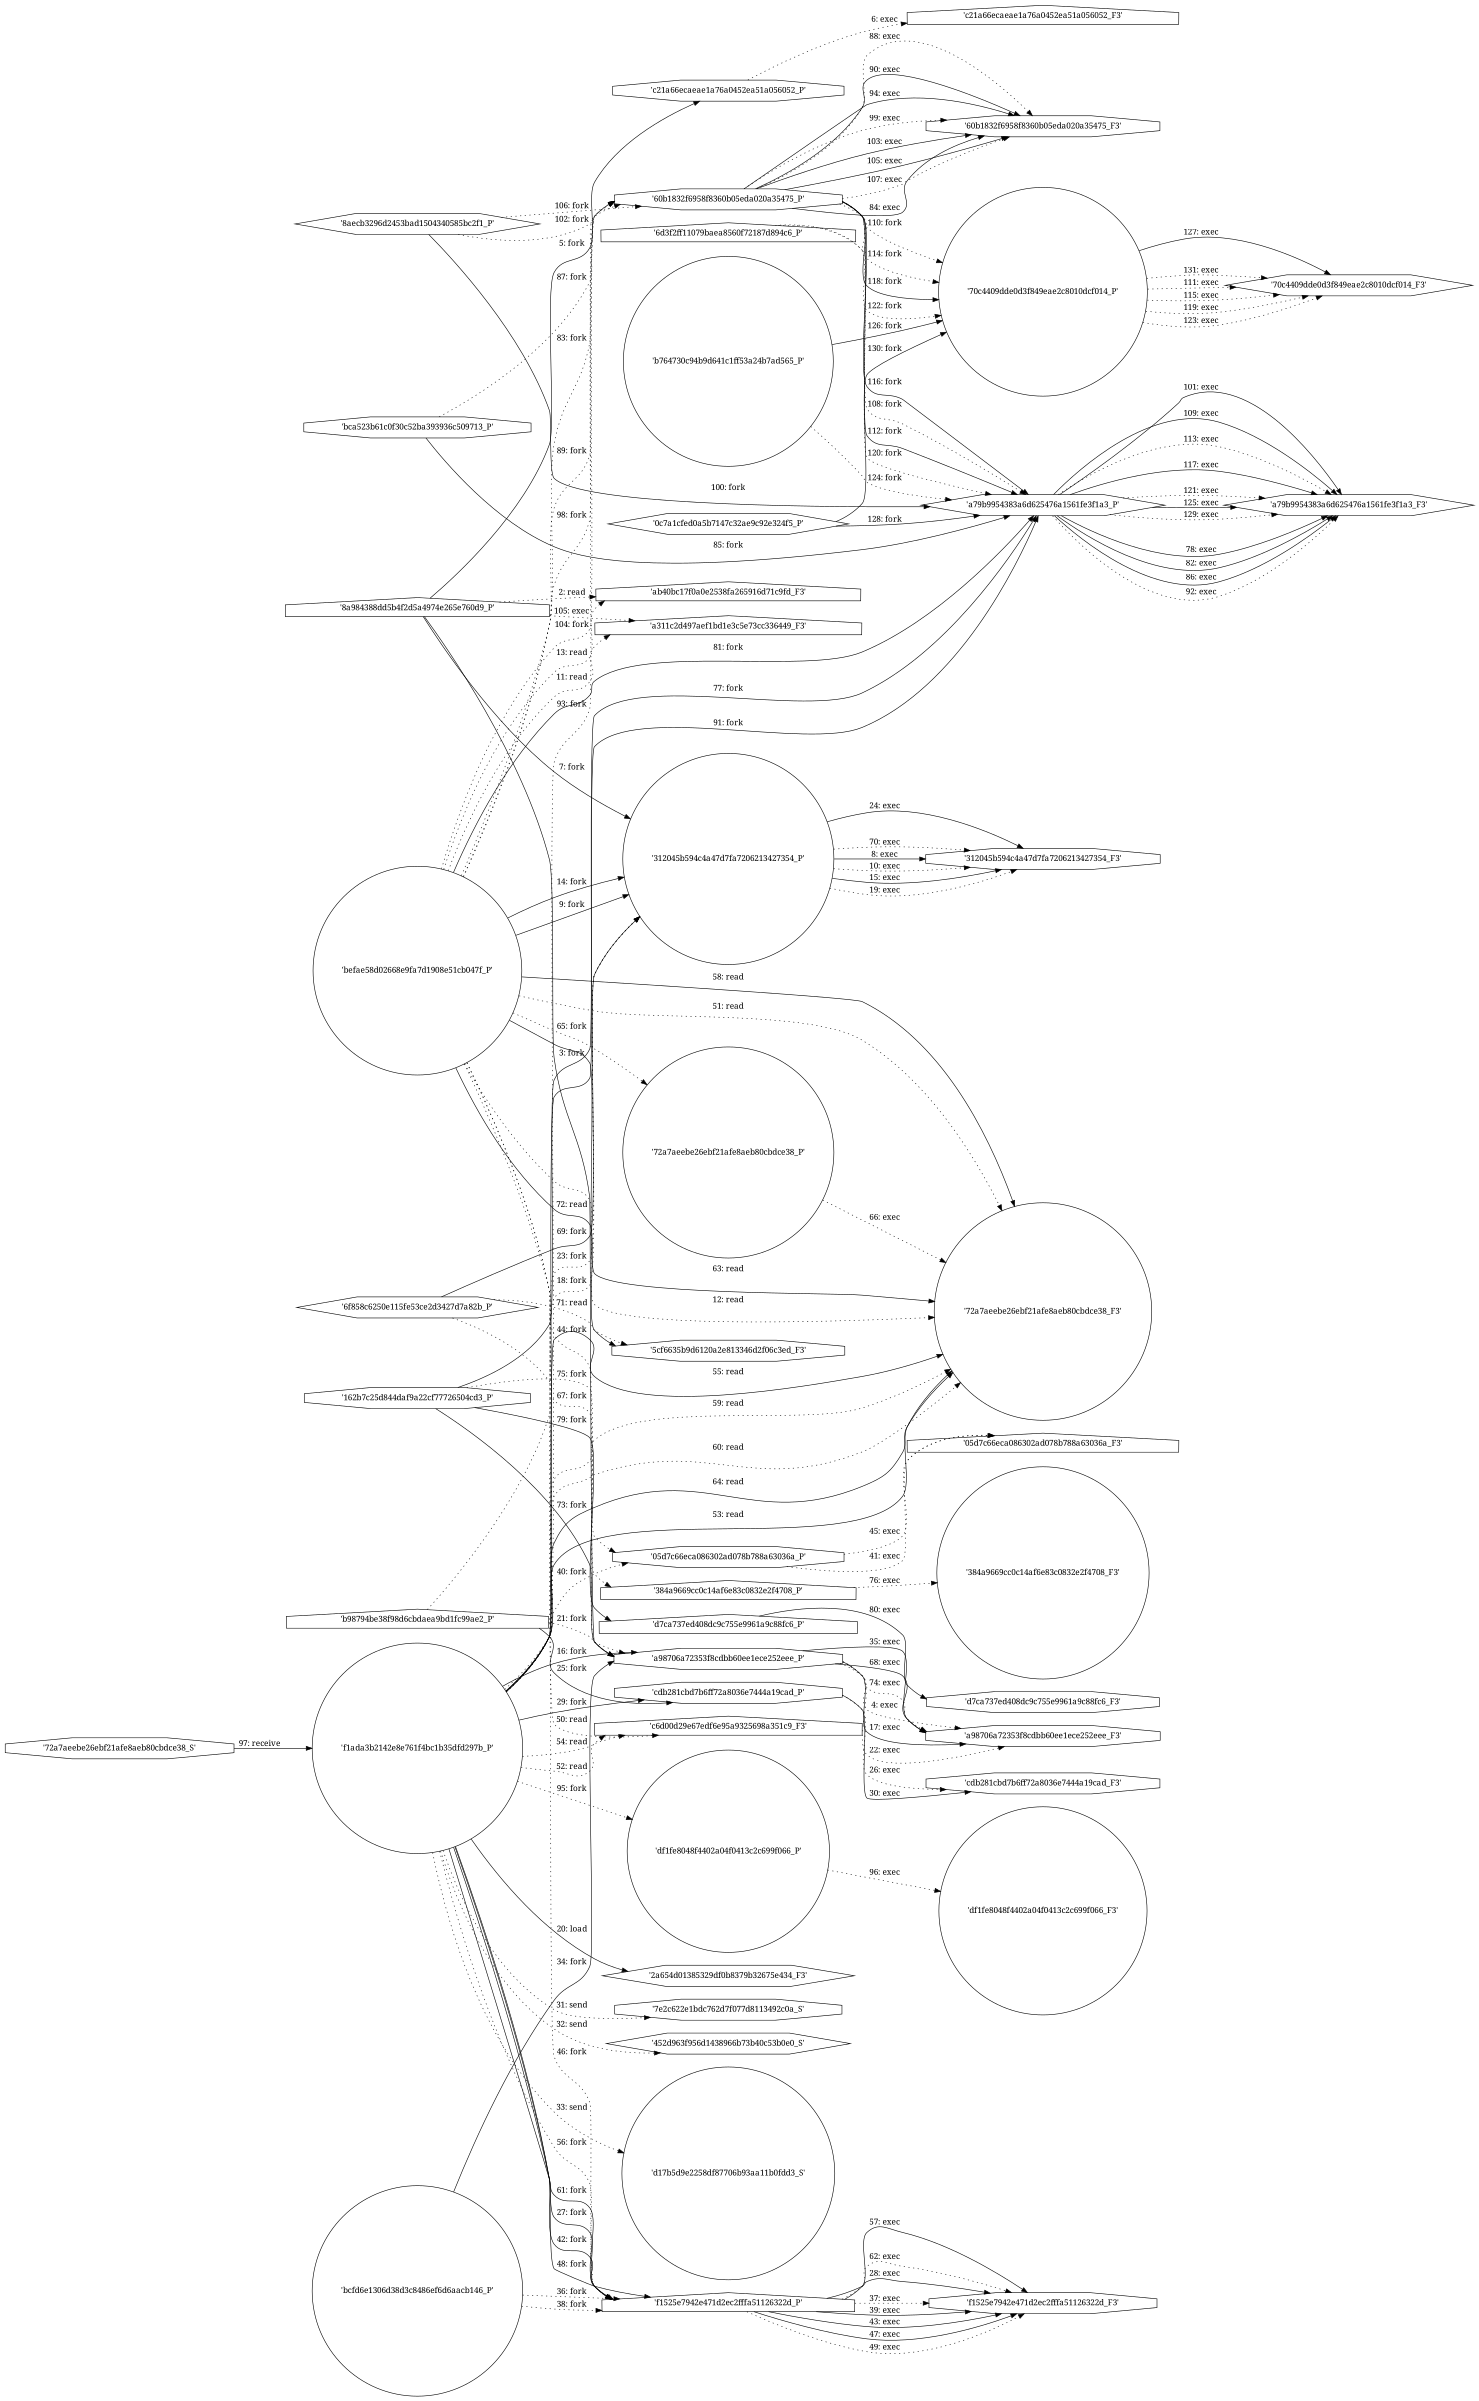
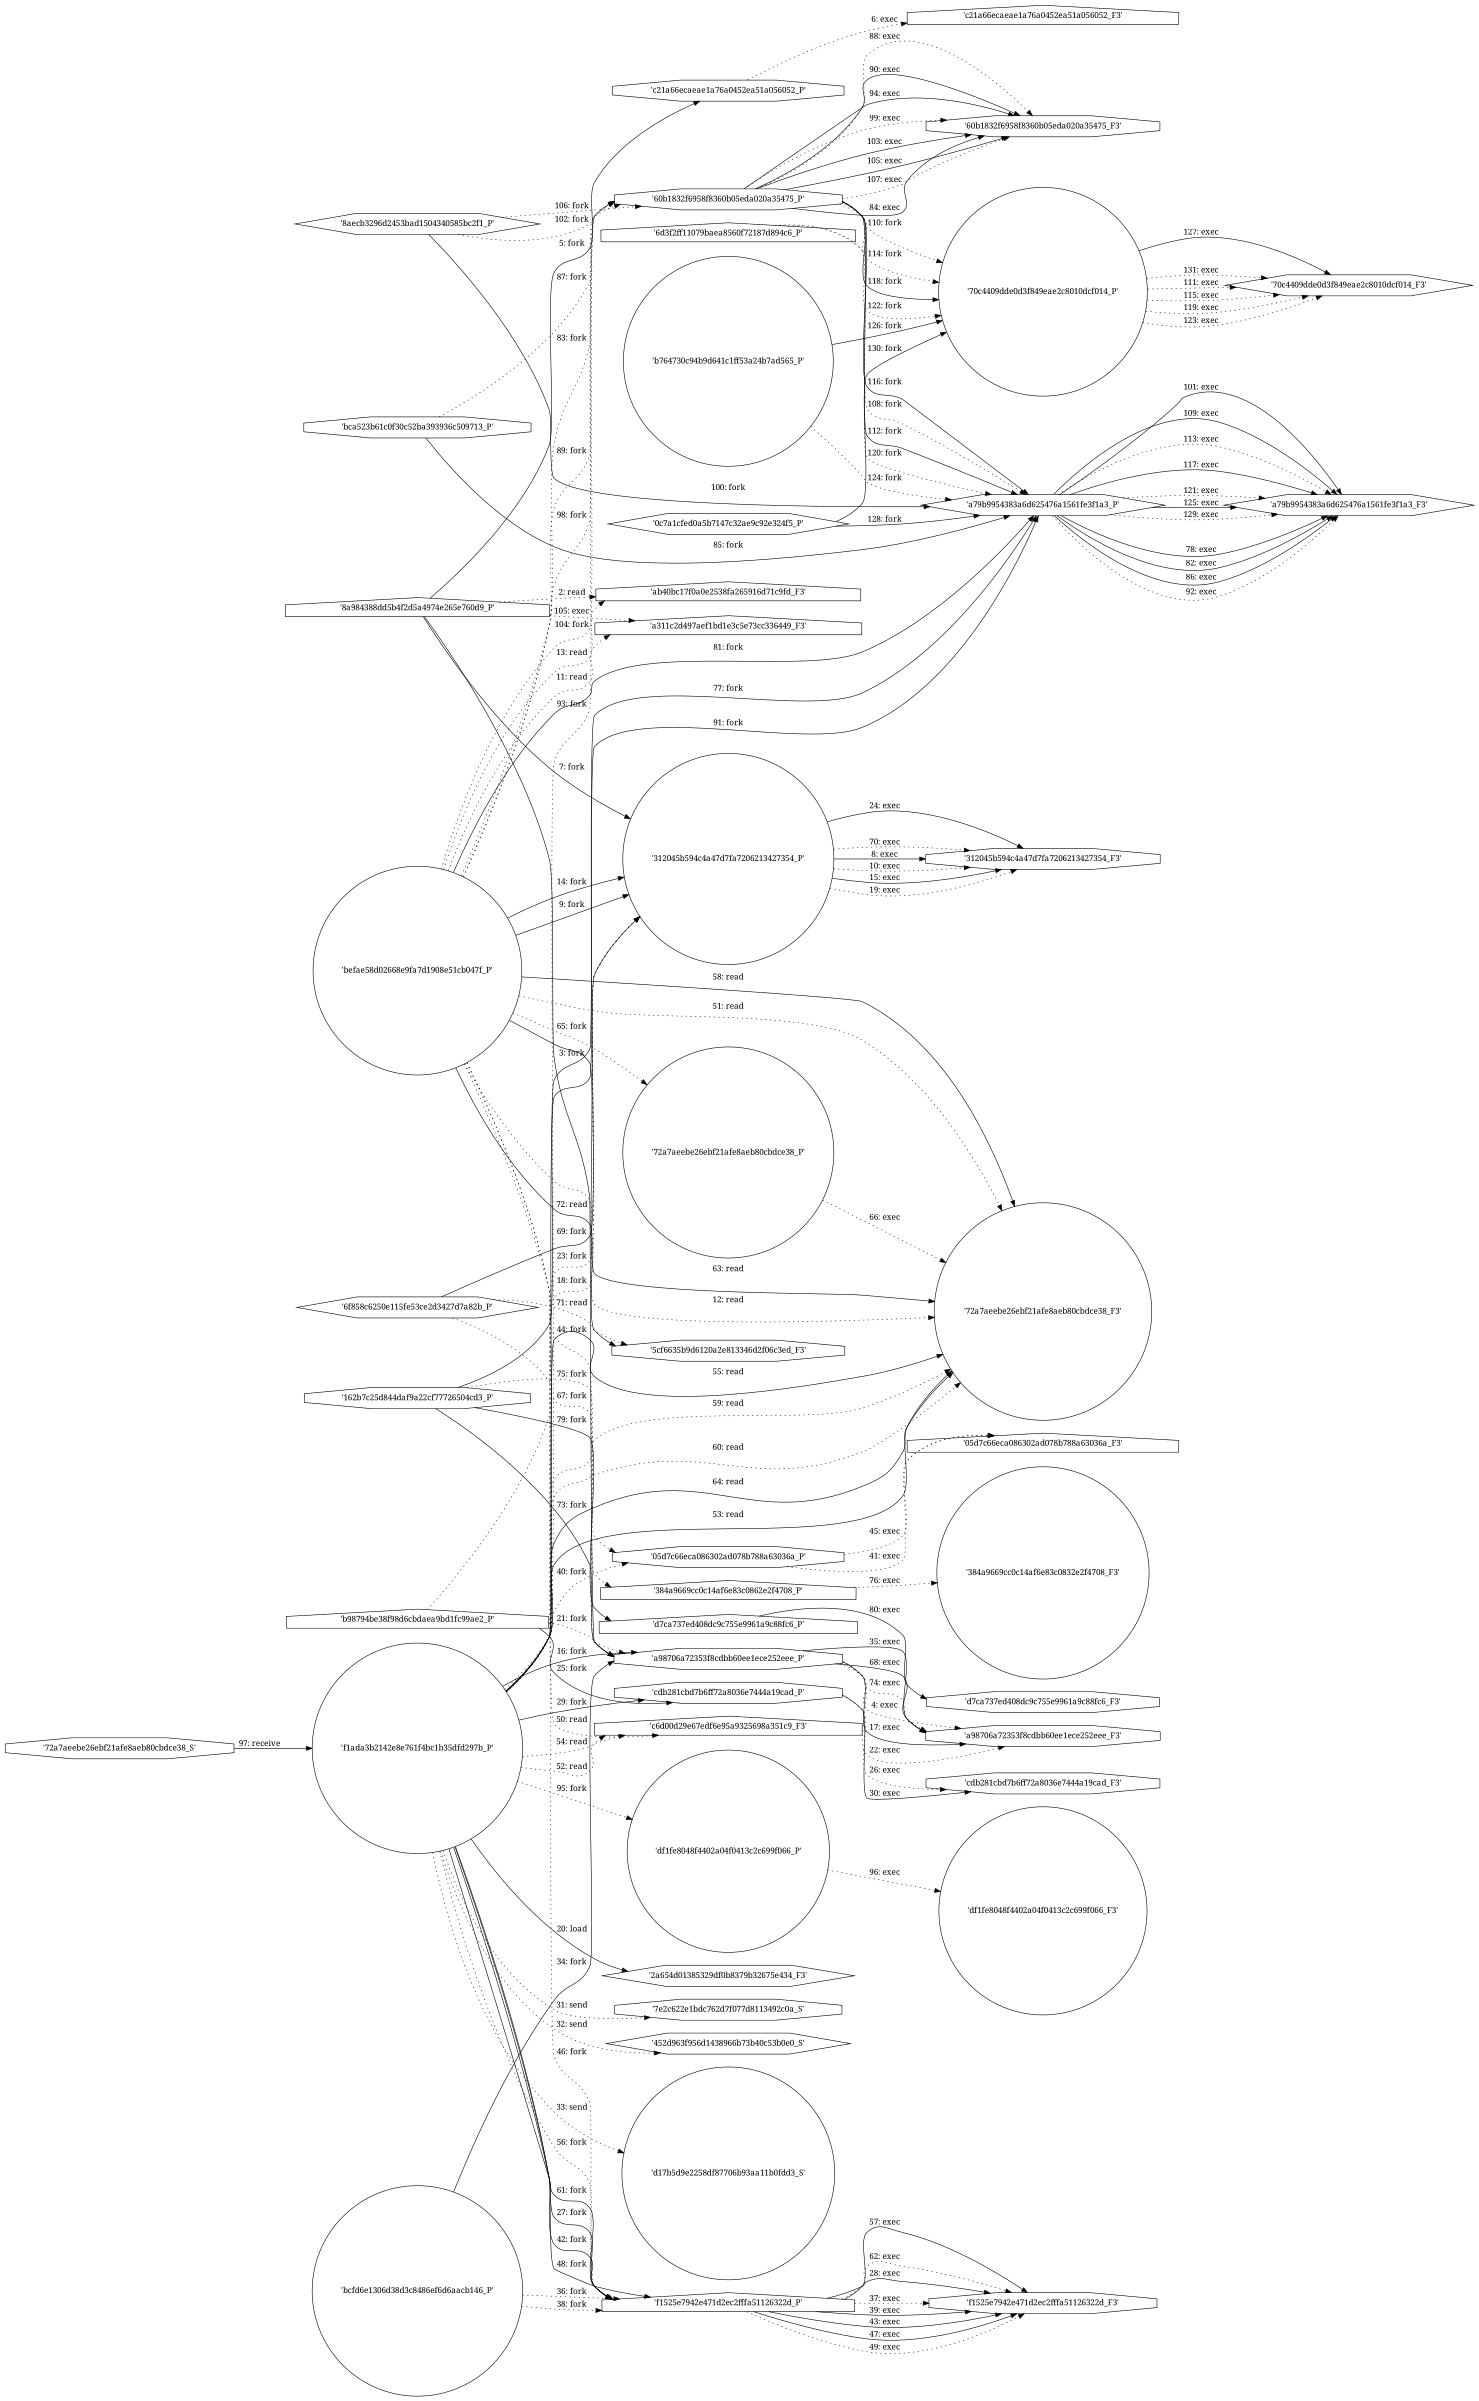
node "'384a9669cc0c14af6e83c0832e2f4708_P'": label "'384a9669cc0c14af6e83c0832e2f4708_P'" -> "'384a9669cc0c14af6e83c0862e2f4708_P'"
